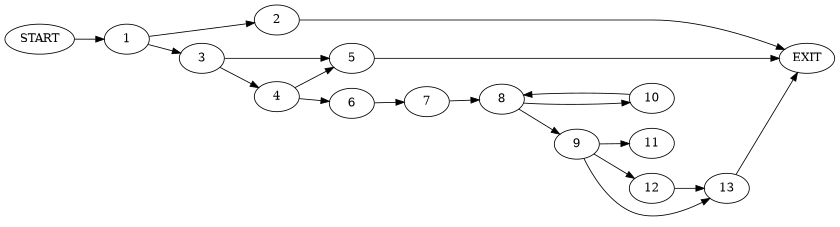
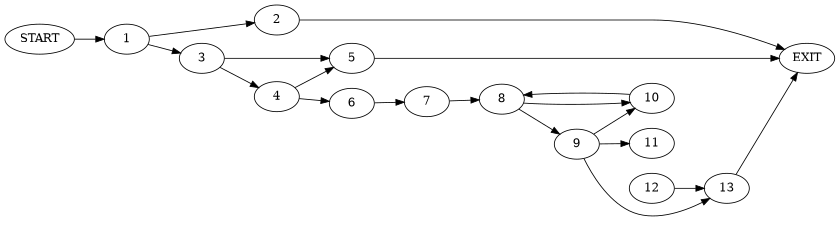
edge "9" -> "12": now "9" -> "10"
